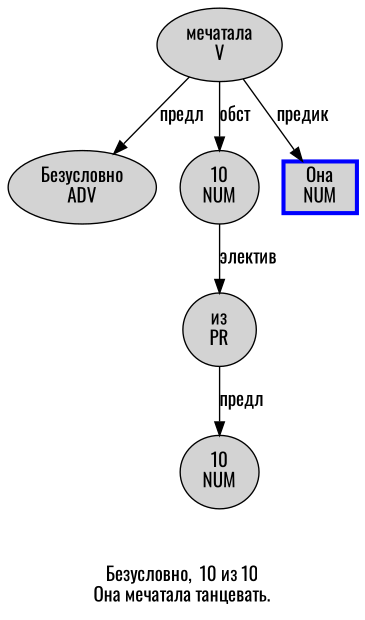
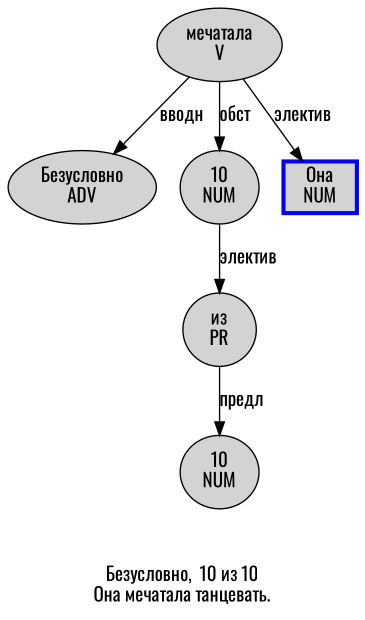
edge "мечатала V" -> "Безусловно ADV": label "предл" -> "вводн"
edge "мечатала V" -> "Она NUM": label "предик" -> "электив"
